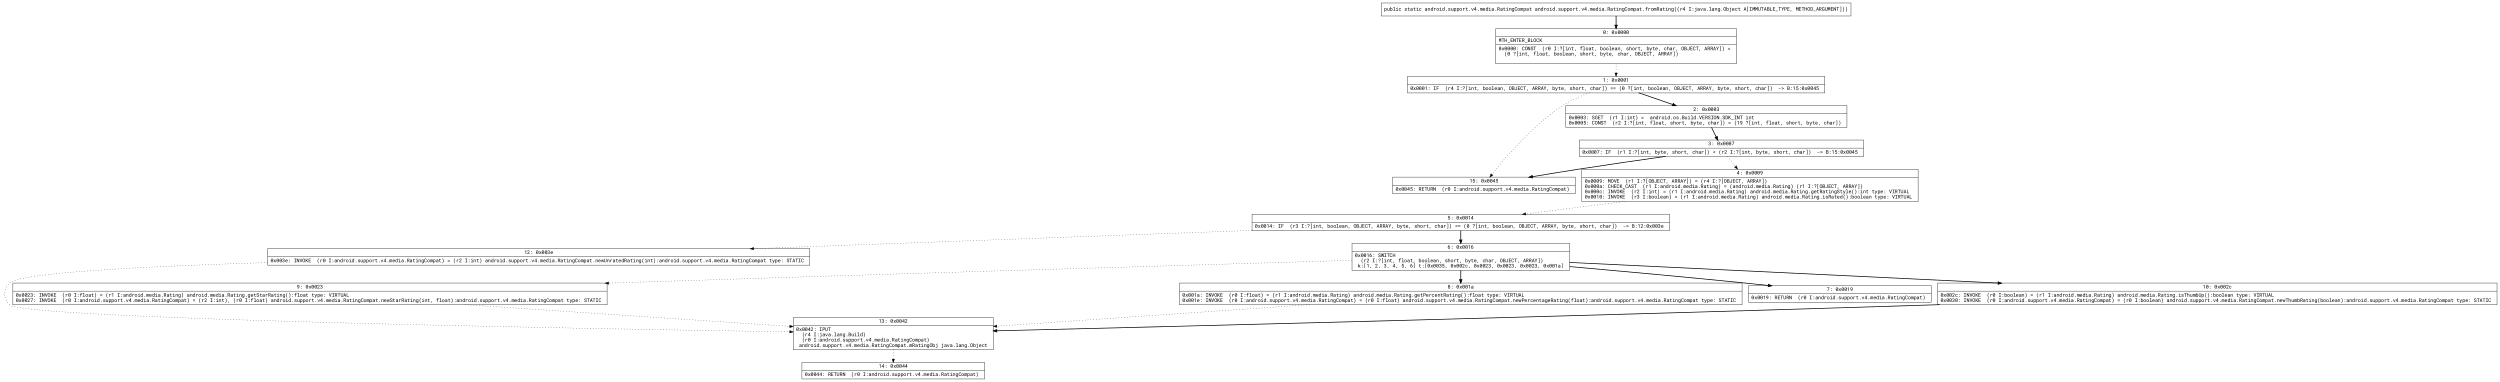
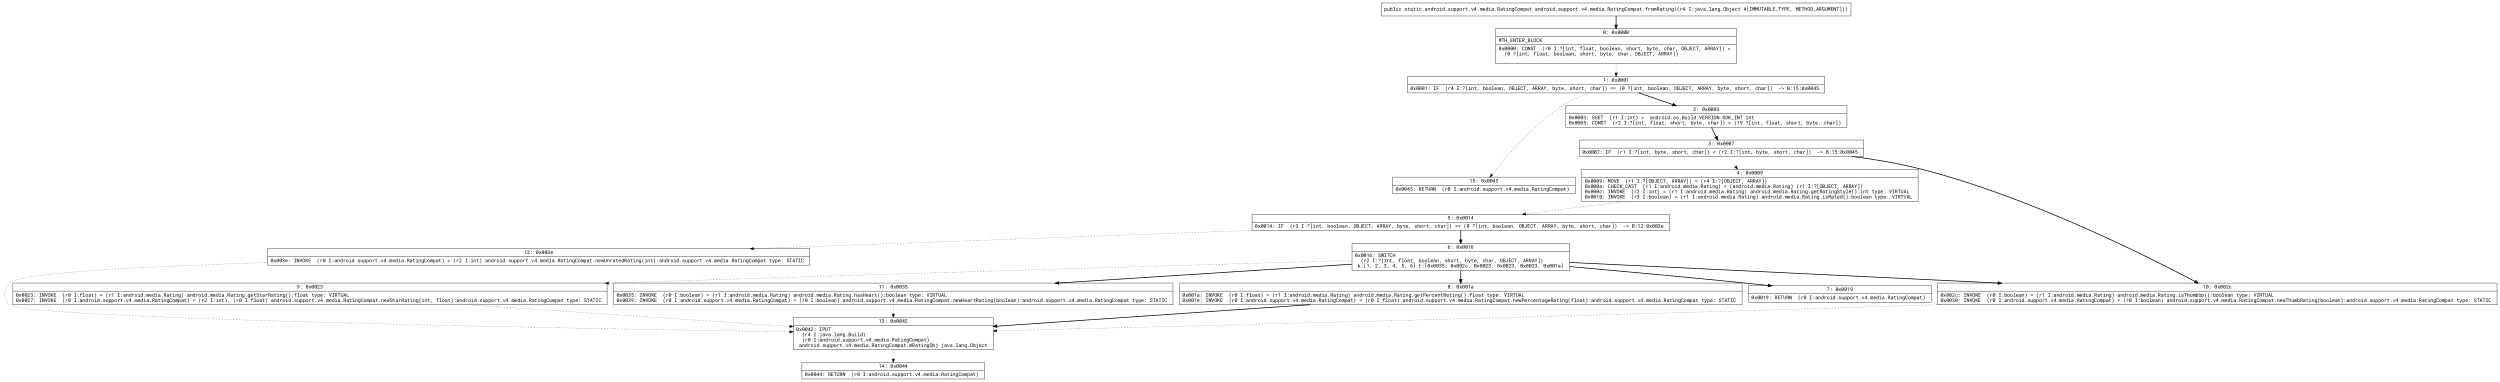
edge "3: 0x0007" -> "15: 0x0045": now "3: 0x0007" -> "10: 0x002c"
node "11: 0x0035": added
edge "8: 0x001a" -> "13: 0x0042": style dotted -> bold
edge "10: 0x002c" -> "13: 0x0042": style bold -> dotted
